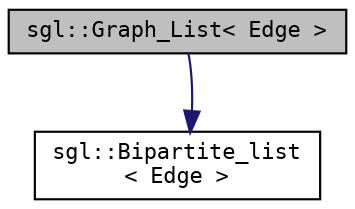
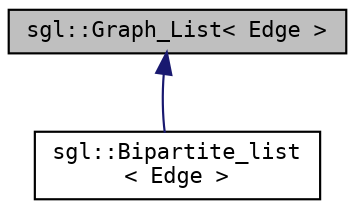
edge "sgl::Graph_List< Edge >" -> "sgl::Bipartite_list < Edge >": reversed
